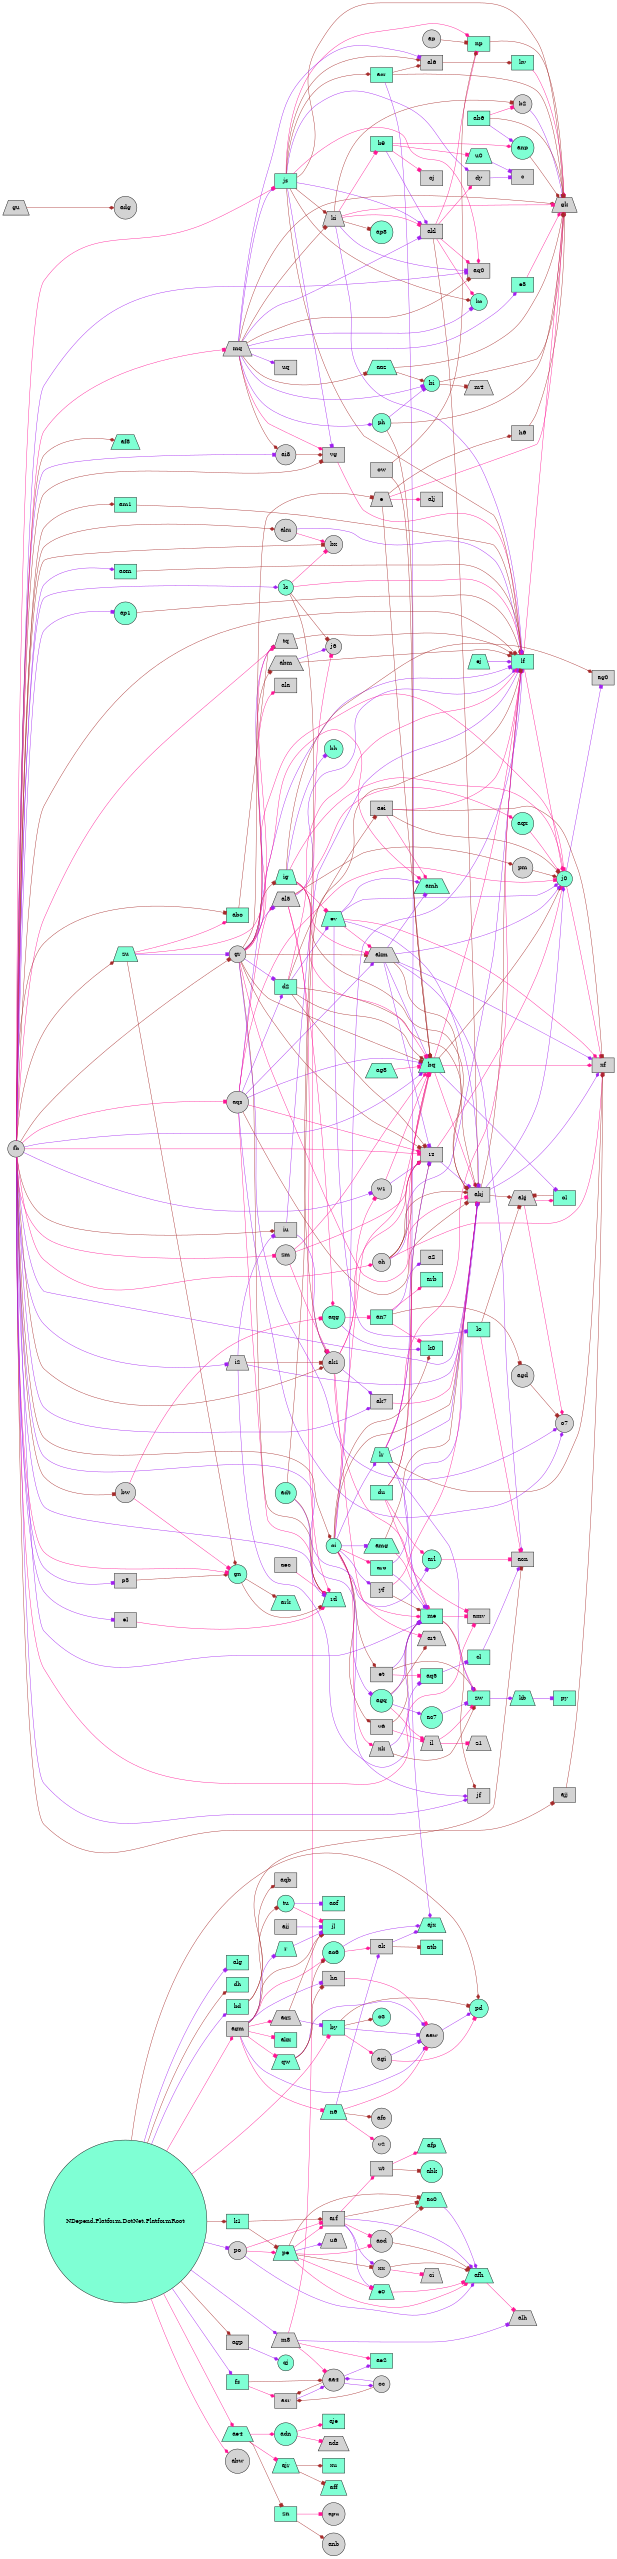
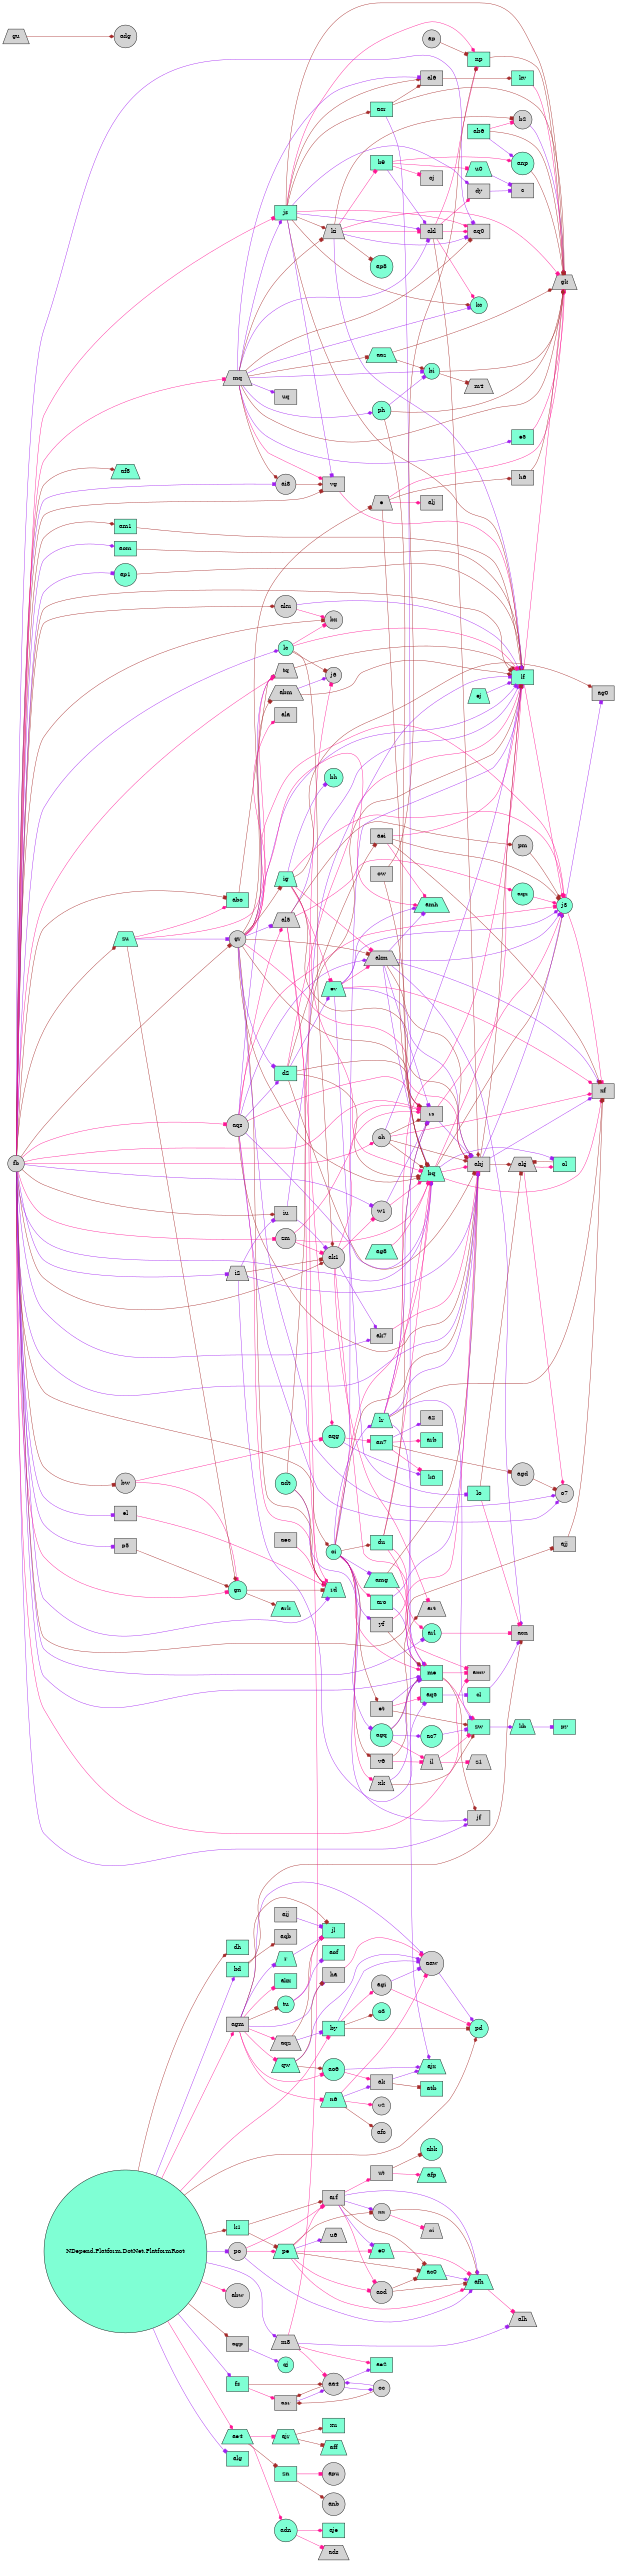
node "j0": label "j0" -> "j3"
edge "oi" -> "k0": now "oi" -> "du"
